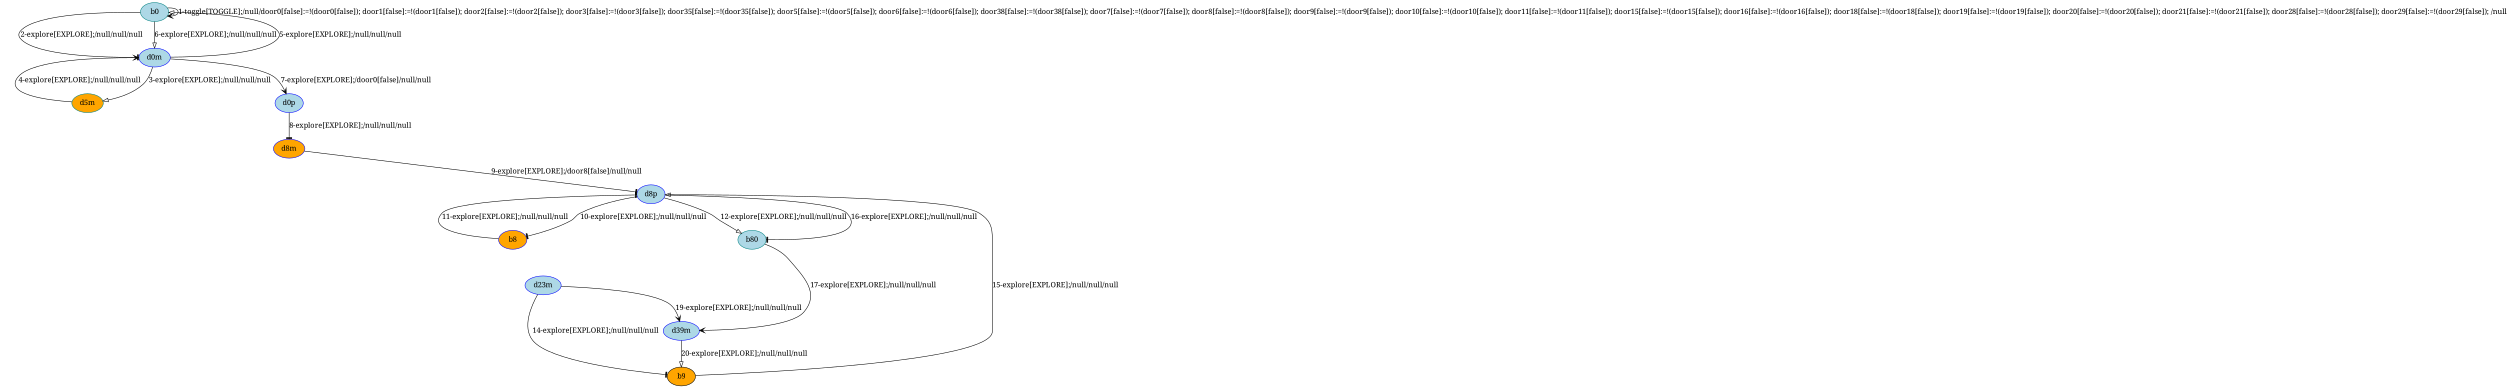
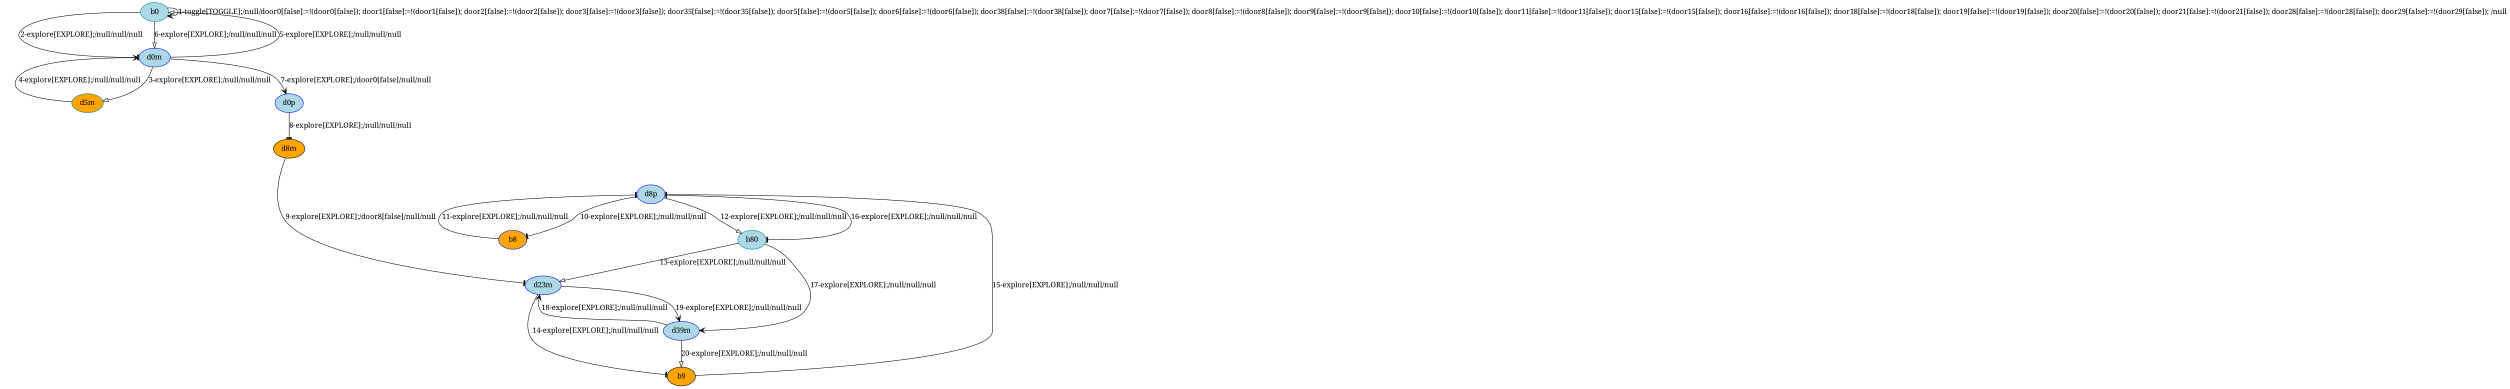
node "d8m": color blue -> black
edge "d8m" -> "d8p": now "d8m" -> "d23m"
edge "b80" -> "d23m": added, label "13-explore[EXPLORE];/null/null/null"
edge "b9" -> "d8p": arrowhead onormal -> tee
edge "d39m" -> "d23m": added, label "18-explore[EXPLORE];/null/null/null"
